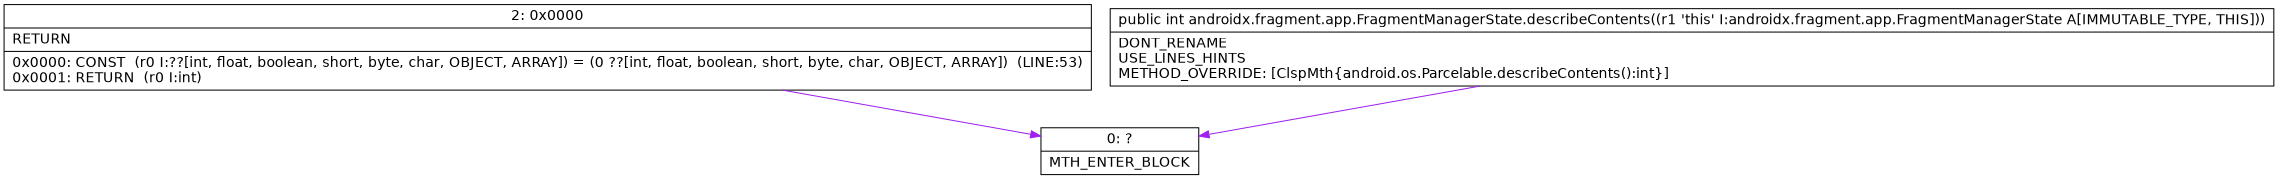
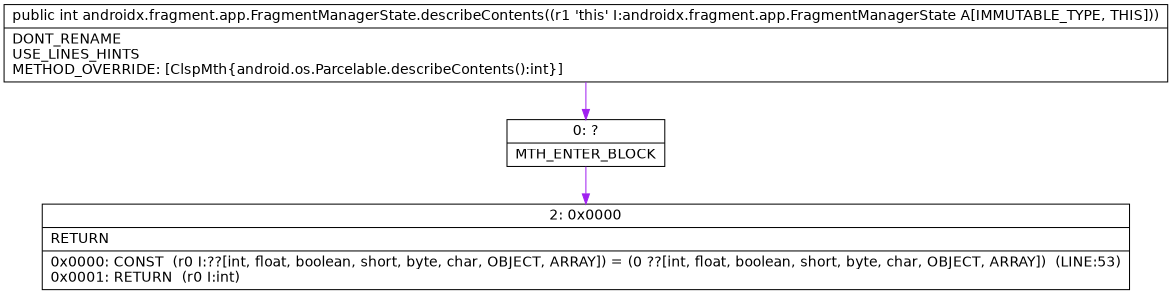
edge "2: 0x0000" -> "0: ?": reversed
